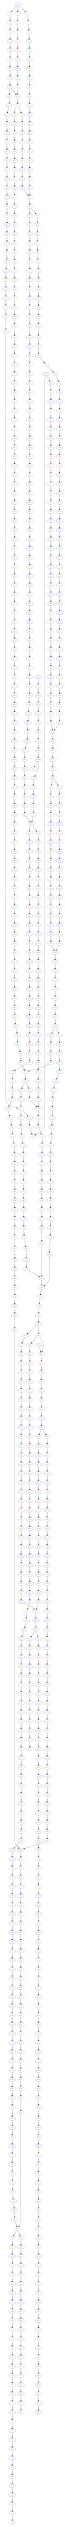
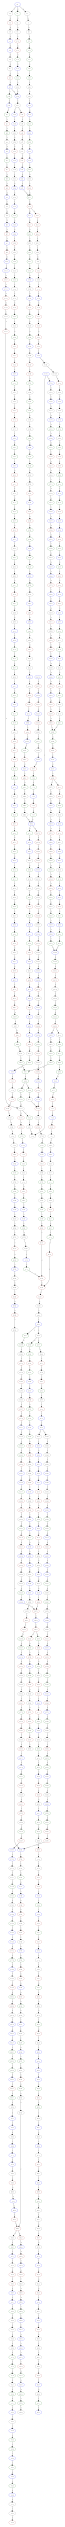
edge "S689" -> "S705": now "S697" -> "S705"
edge "S250" -> "S264": now "S250" -> "S257"
